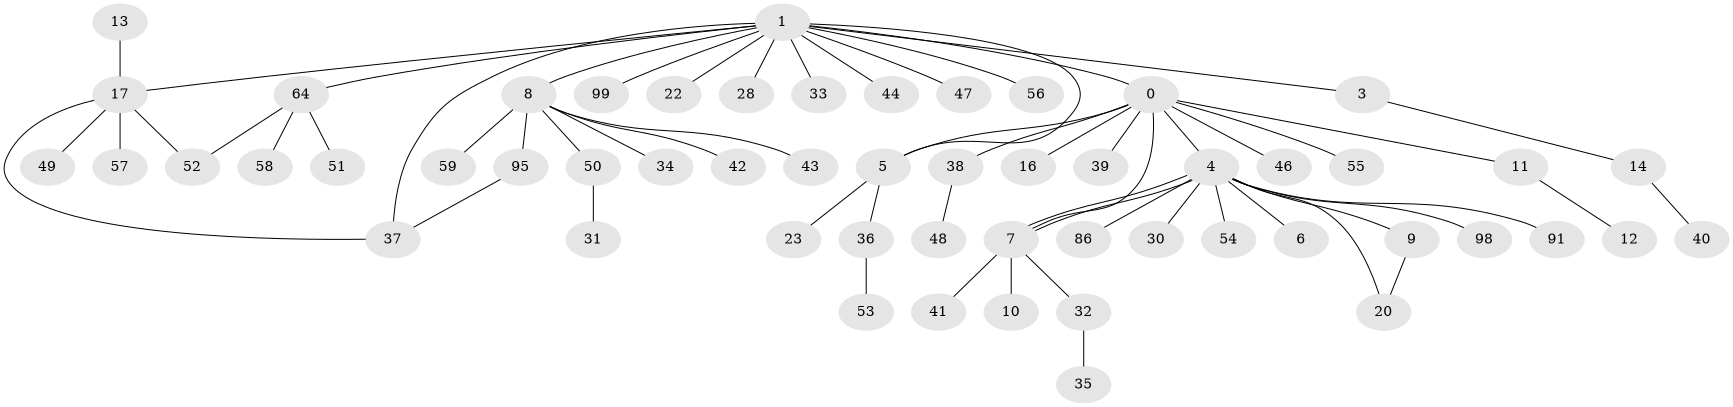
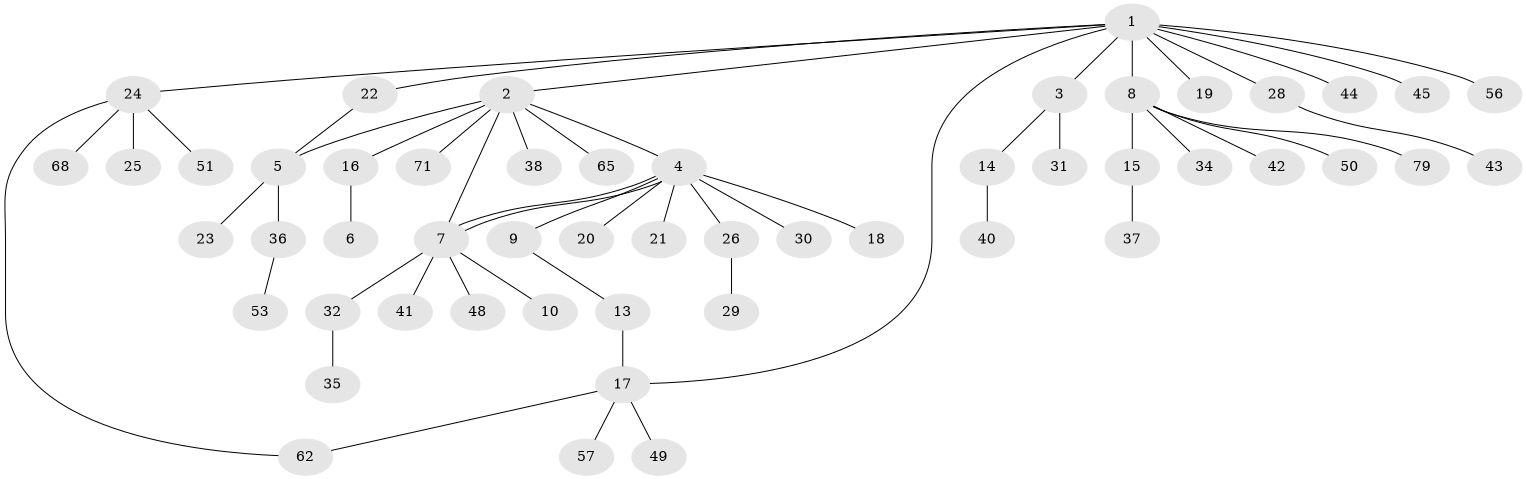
edge "1" -- "37": removed
edge "1" -- "5": now "22" -- "5"
node "64": label "64" -> "24"
node "99": label "99" -> "19"
node "33": removed
node "47": label "47" -> "45"
node "0": label "0" -> "2"
edge "8" -- "43": now "28" -- "43"
node "25": added
node "52": label "52" -> "62"
node "58": label "58" -> "68"
node "59": label "59" -> "79"
node "95": label "95" -> "15"
node "39": removed
node "46": removed
node "55": label "55" -> "65"
node "11": label "11" -> "71"
edge "38" -- "48": now "7" -- "48"
edge "4" -- "6": now "16" -- "6"
edge "50" -- "31": now "3" -- "31"
edge "17" -- "37": removed
node "86": label "86" -> "26"
node "54": removed
node "98": label "98" -> "18"
node "91": label "91" -> "21"
node "12": removed
edge "9" -- "20": now "9" -- "13"
node "29": added
